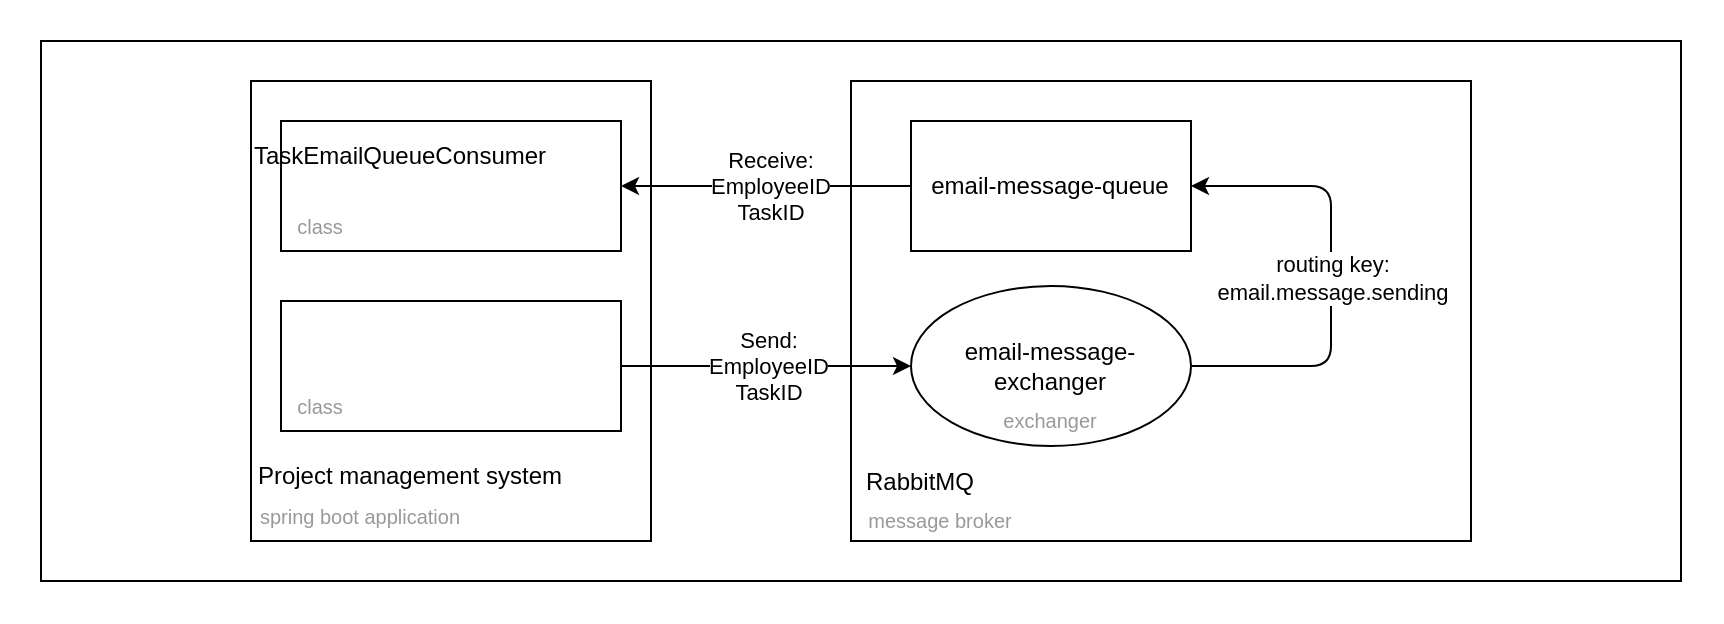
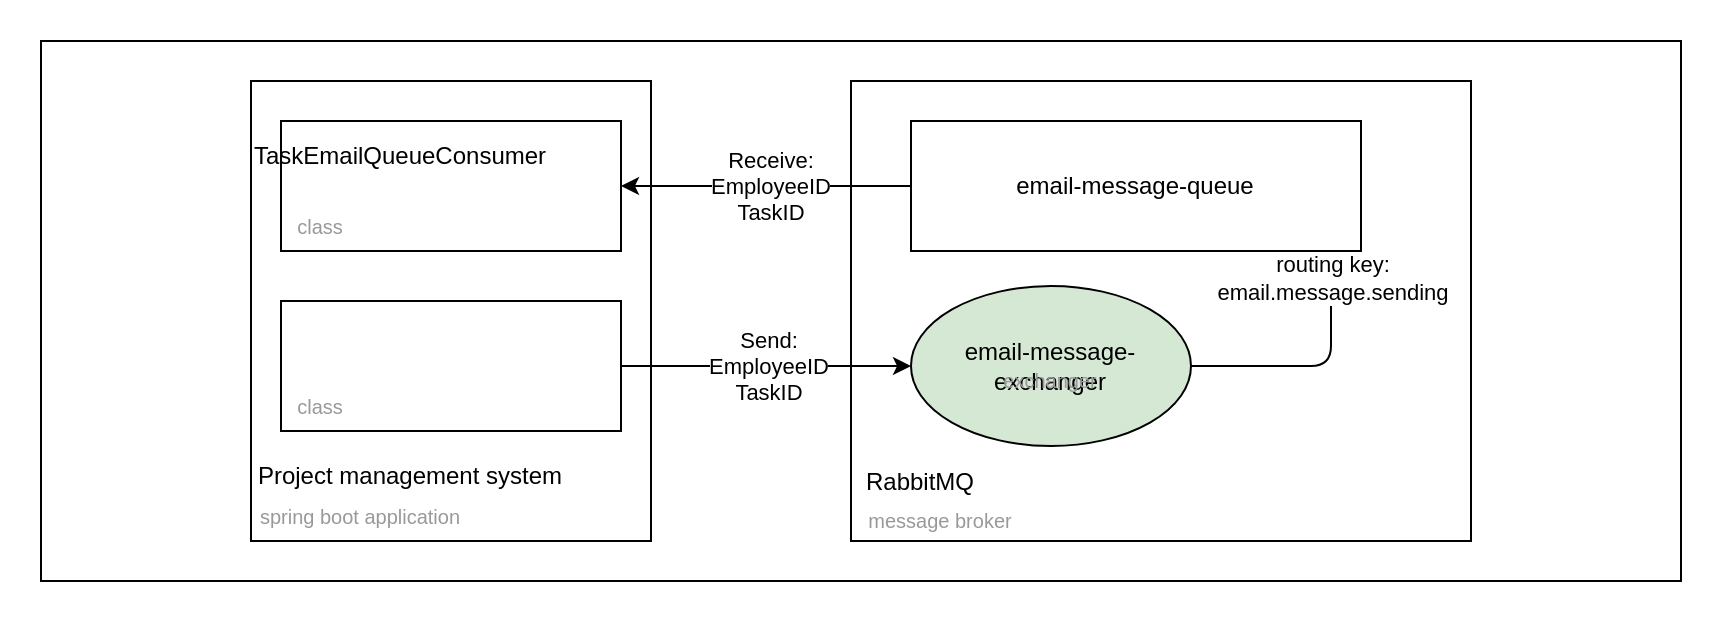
node "email-message-queue": size 280x130 -> 450x130
node "email-message-exchanger": fillcolor #ffffff -> #d5e8d4
node "exchanger": moved (1051, 421) -> (1051, 381)
